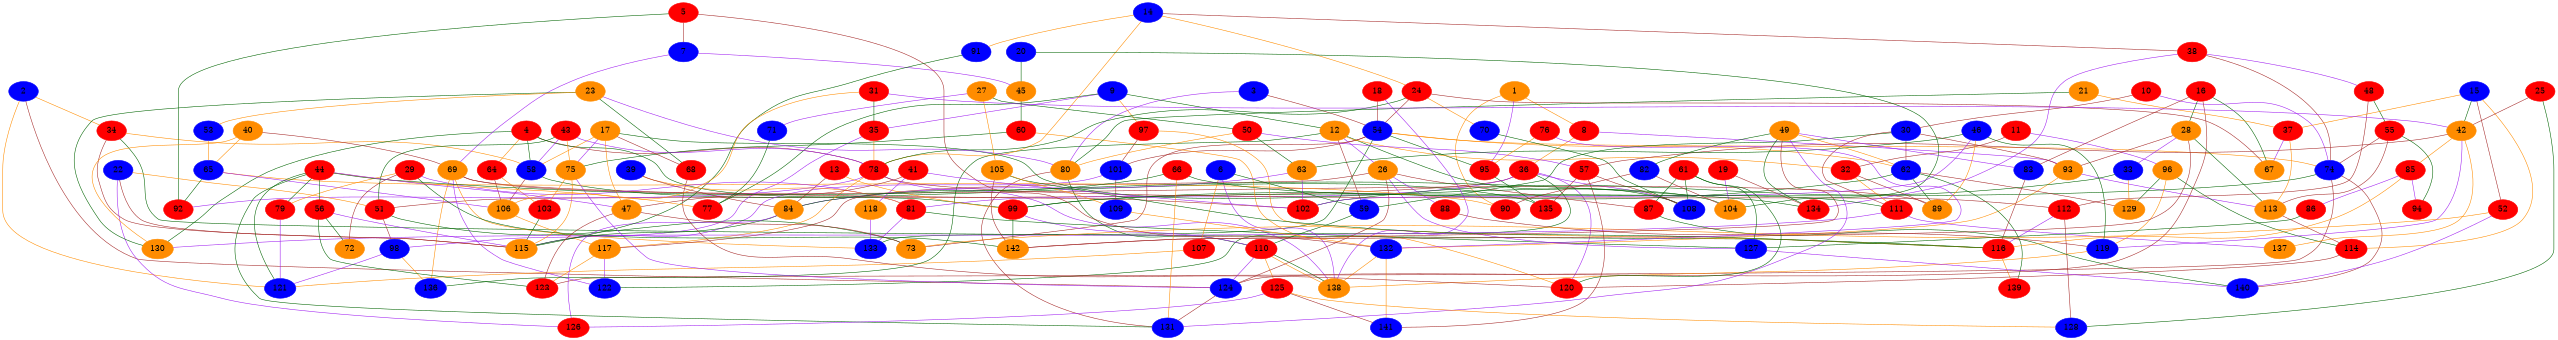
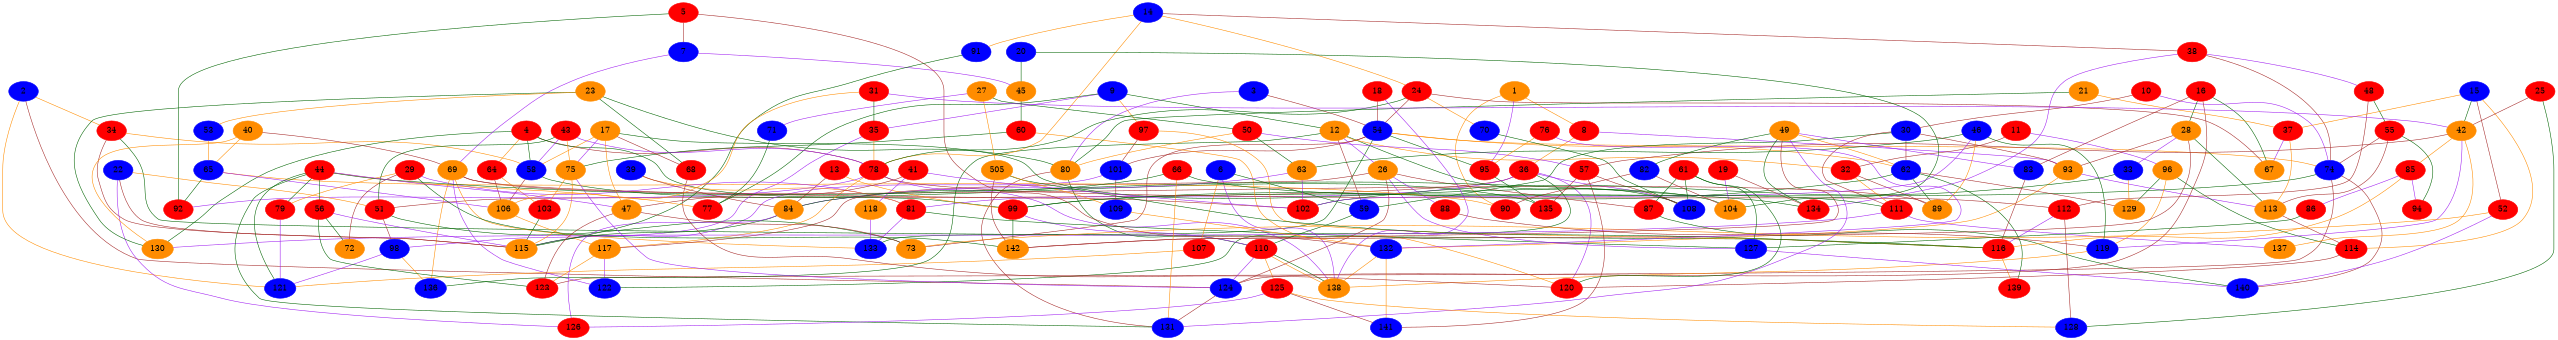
edge "23" -- "80": color purple -> darkgreen
node "105": label "105" -> "505"
